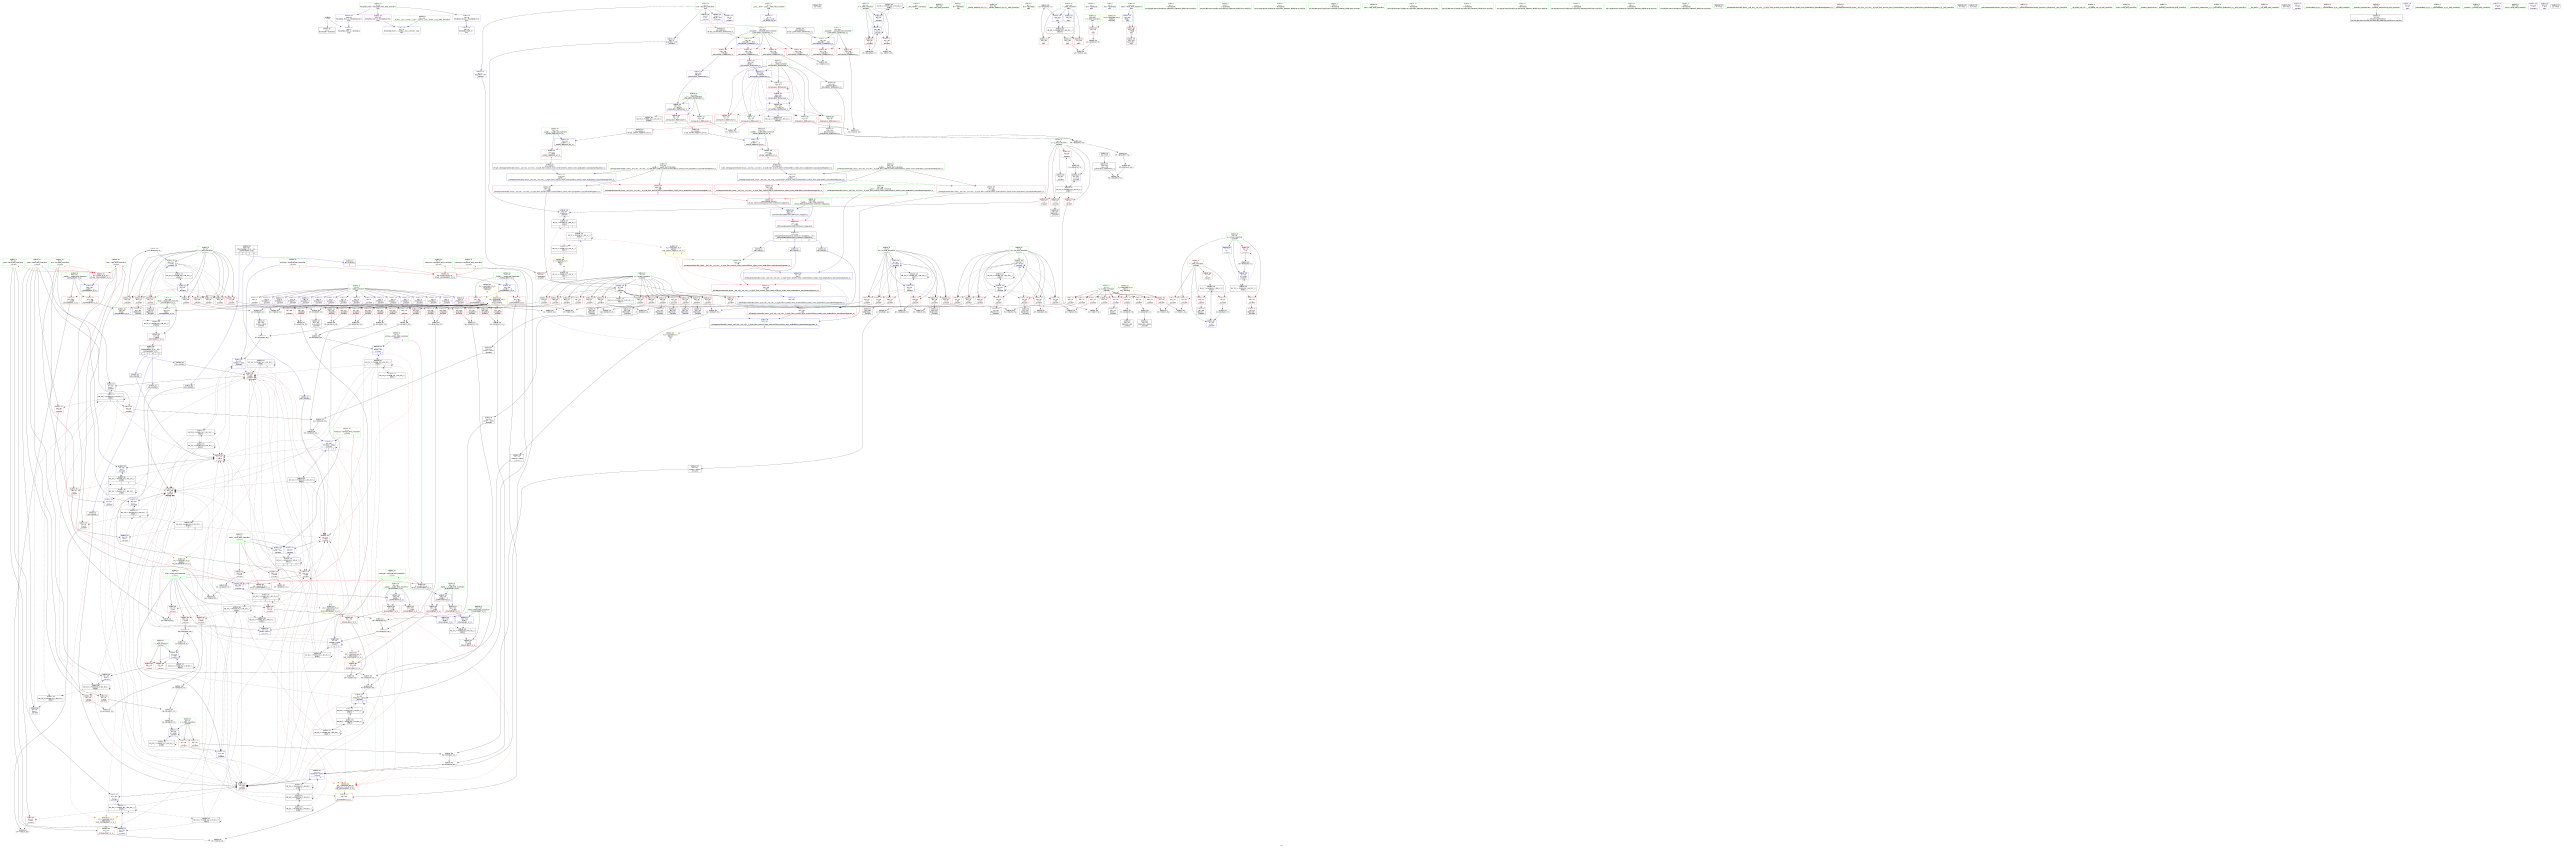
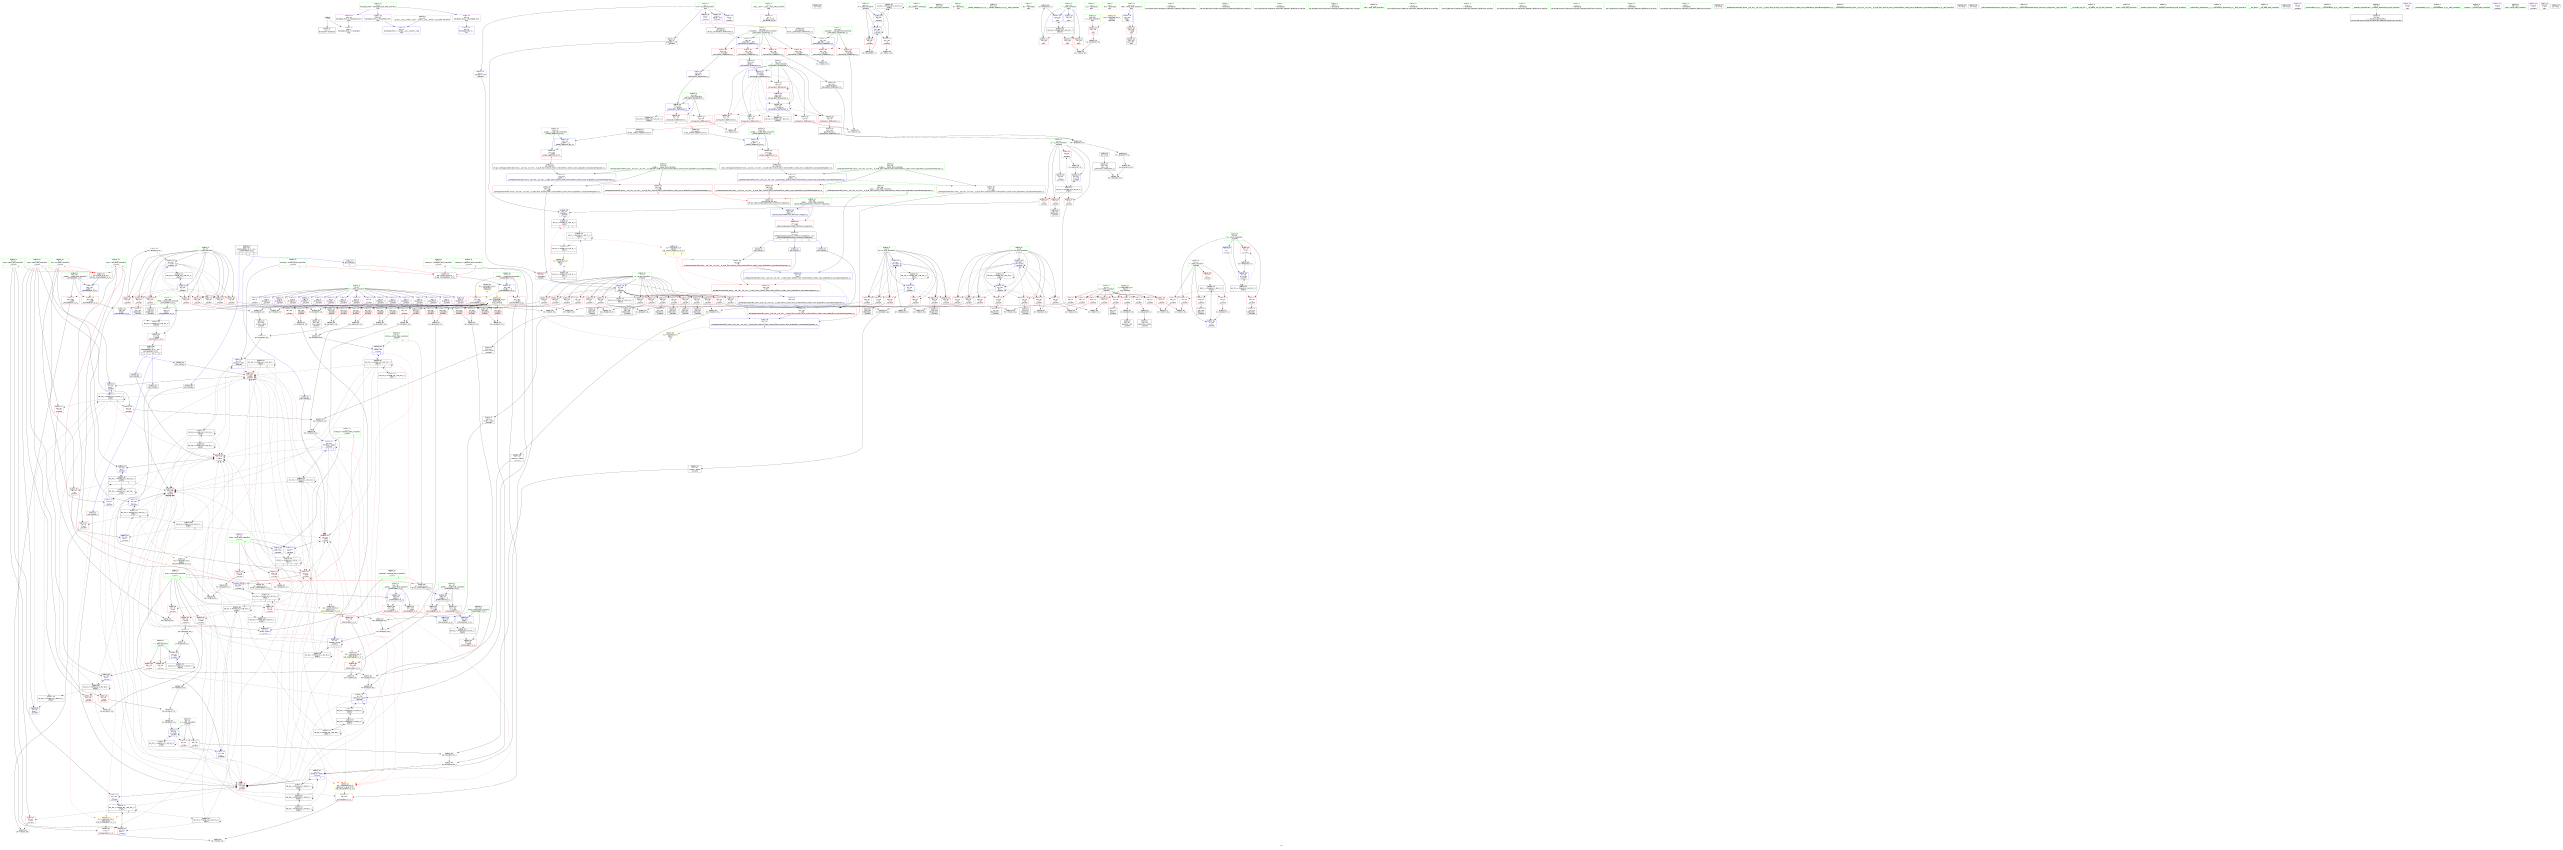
node "NodeID: 180": added
